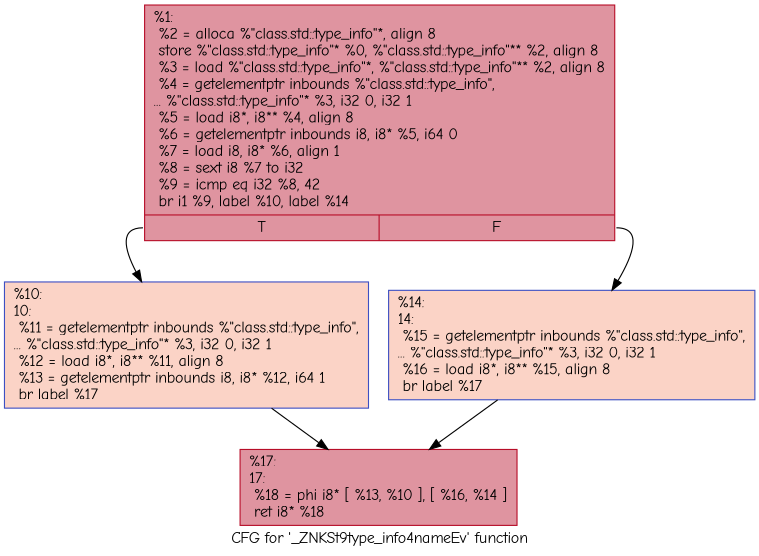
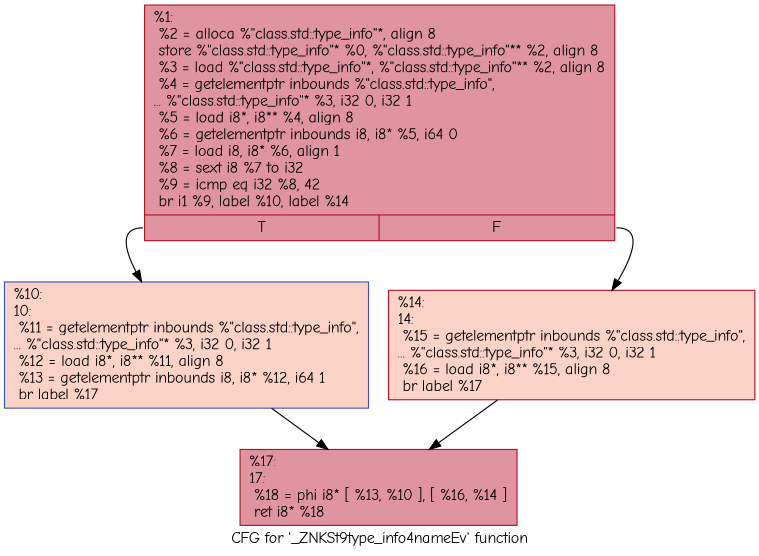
node "%14:": color #3d50c3ff -> #b70d28ff
